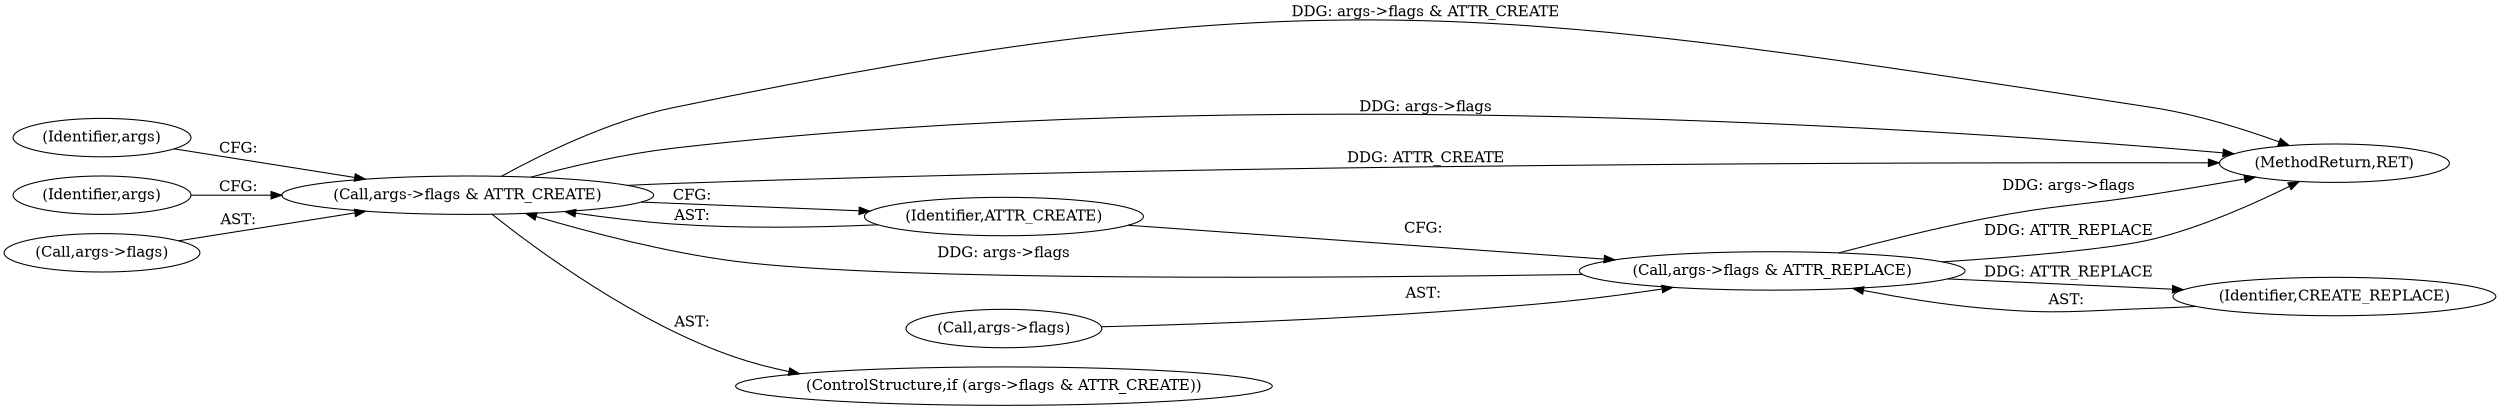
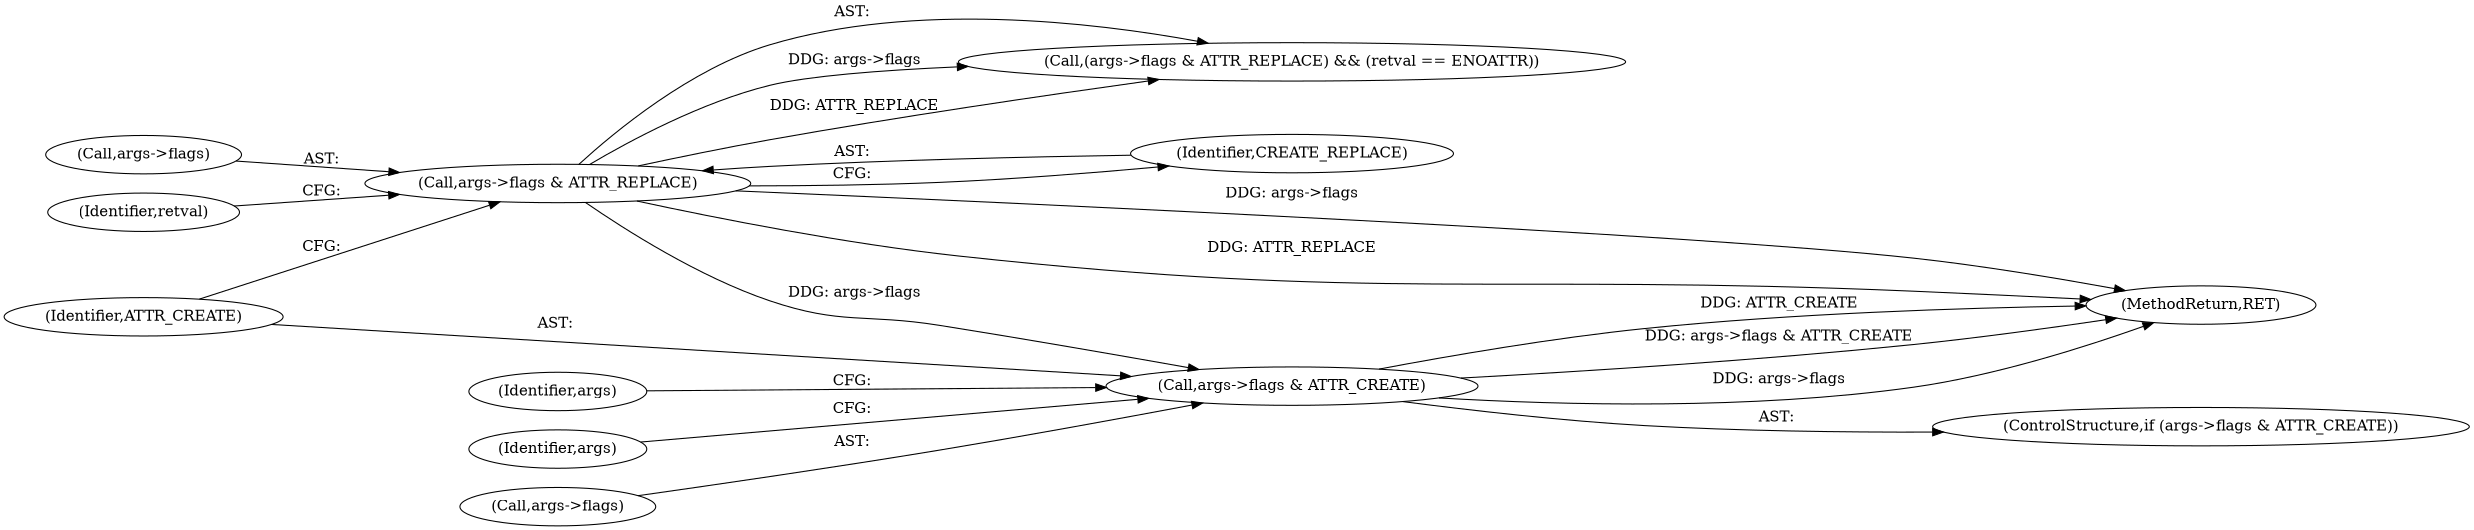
node "(Call,(args->flags & ATTR_REPLACE) && (retval == ENOATTR))": added
edge "(Call,args->flags & ATTR_CREATE)" -> "(Identifier,ATTR_CREATE)": removed, label "CFG:"
node "(Identifier,retval)": added
edge "(Call,args->flags & ATTR_REPLACE)" -> "(Identifier,CREATE_REPLACE)": label "DDG: ATTR_REPLACE" -> "CFG: "
